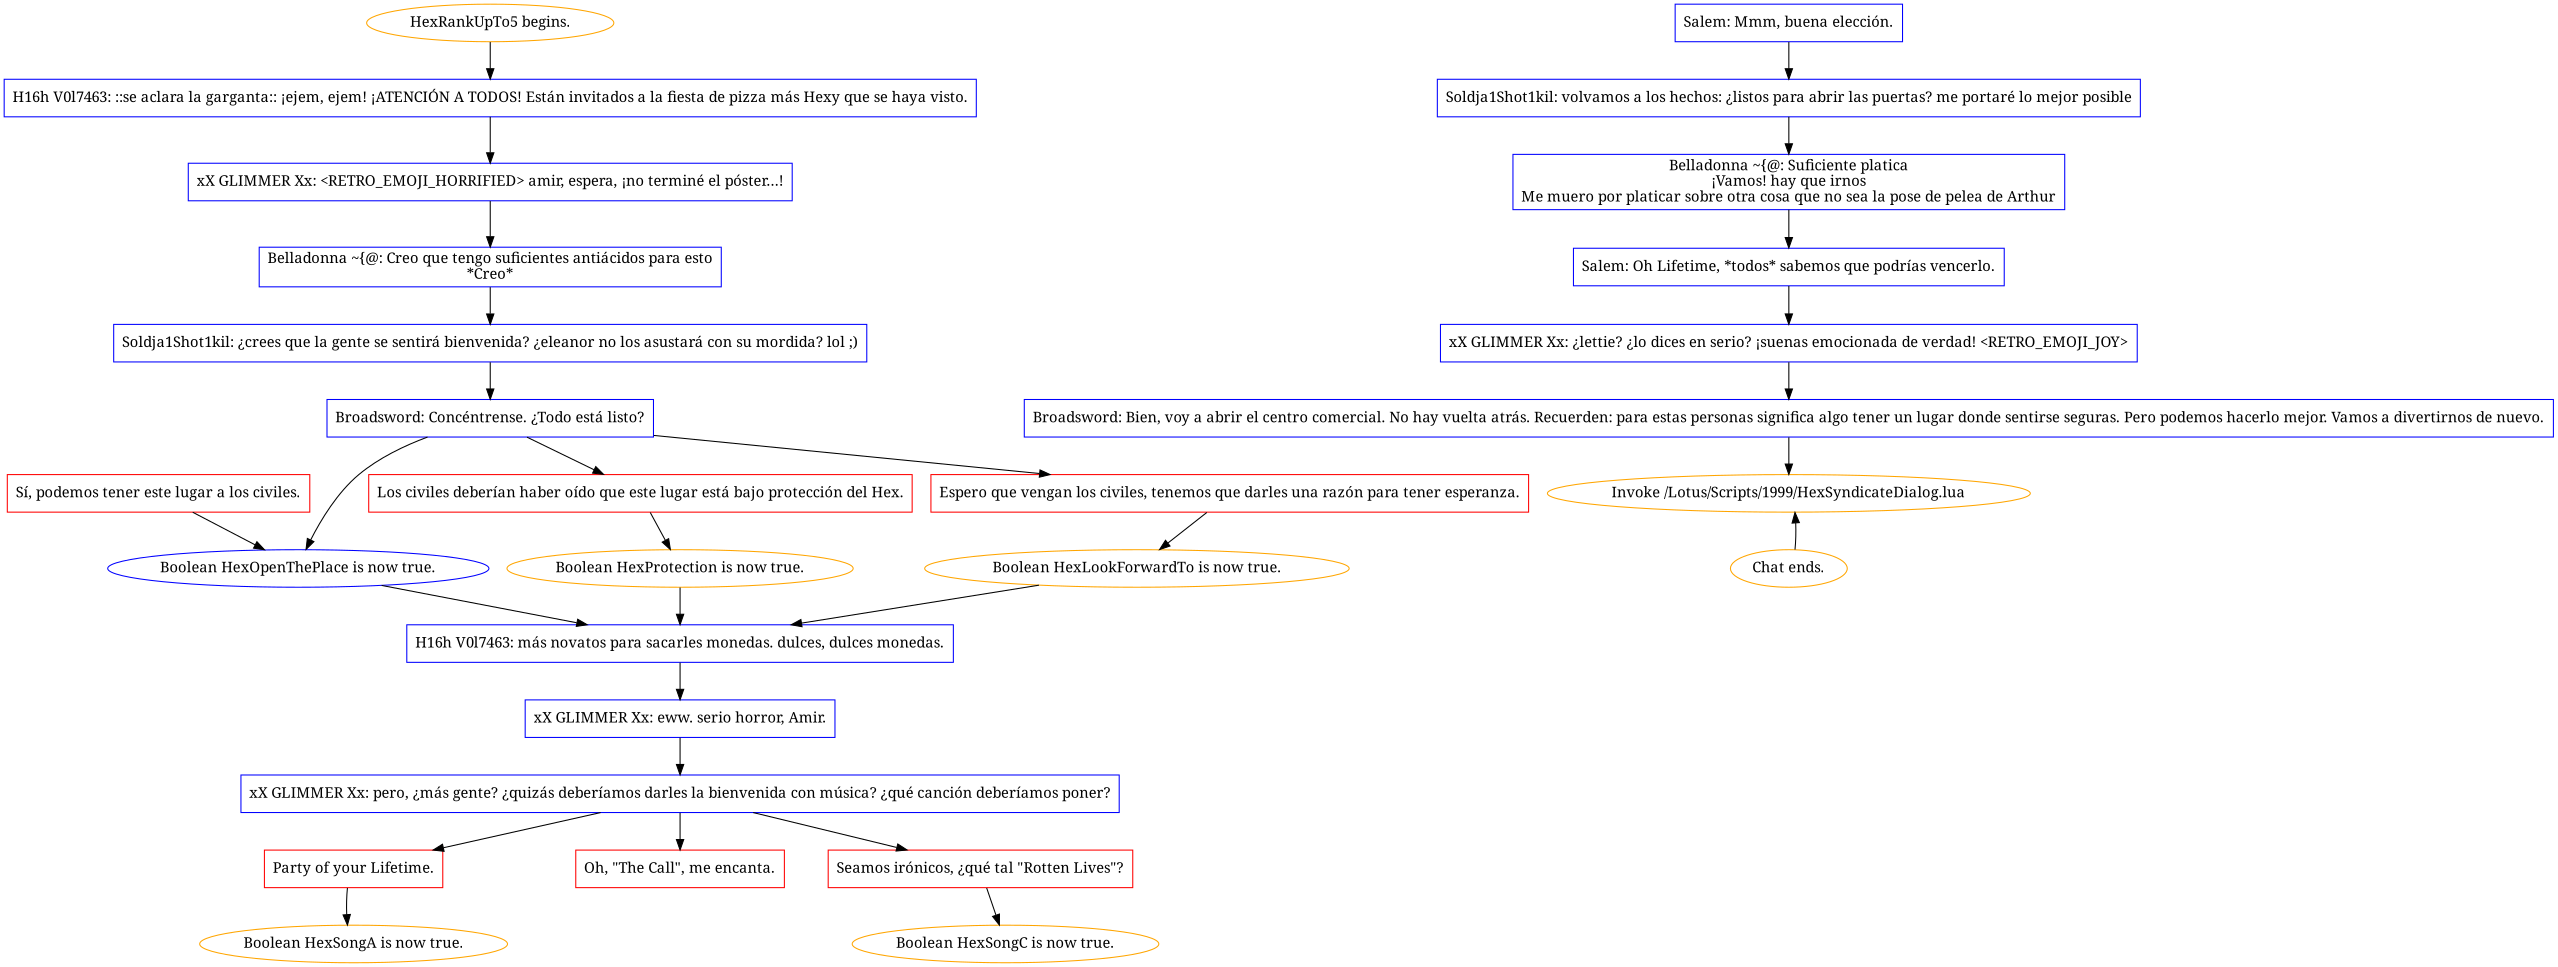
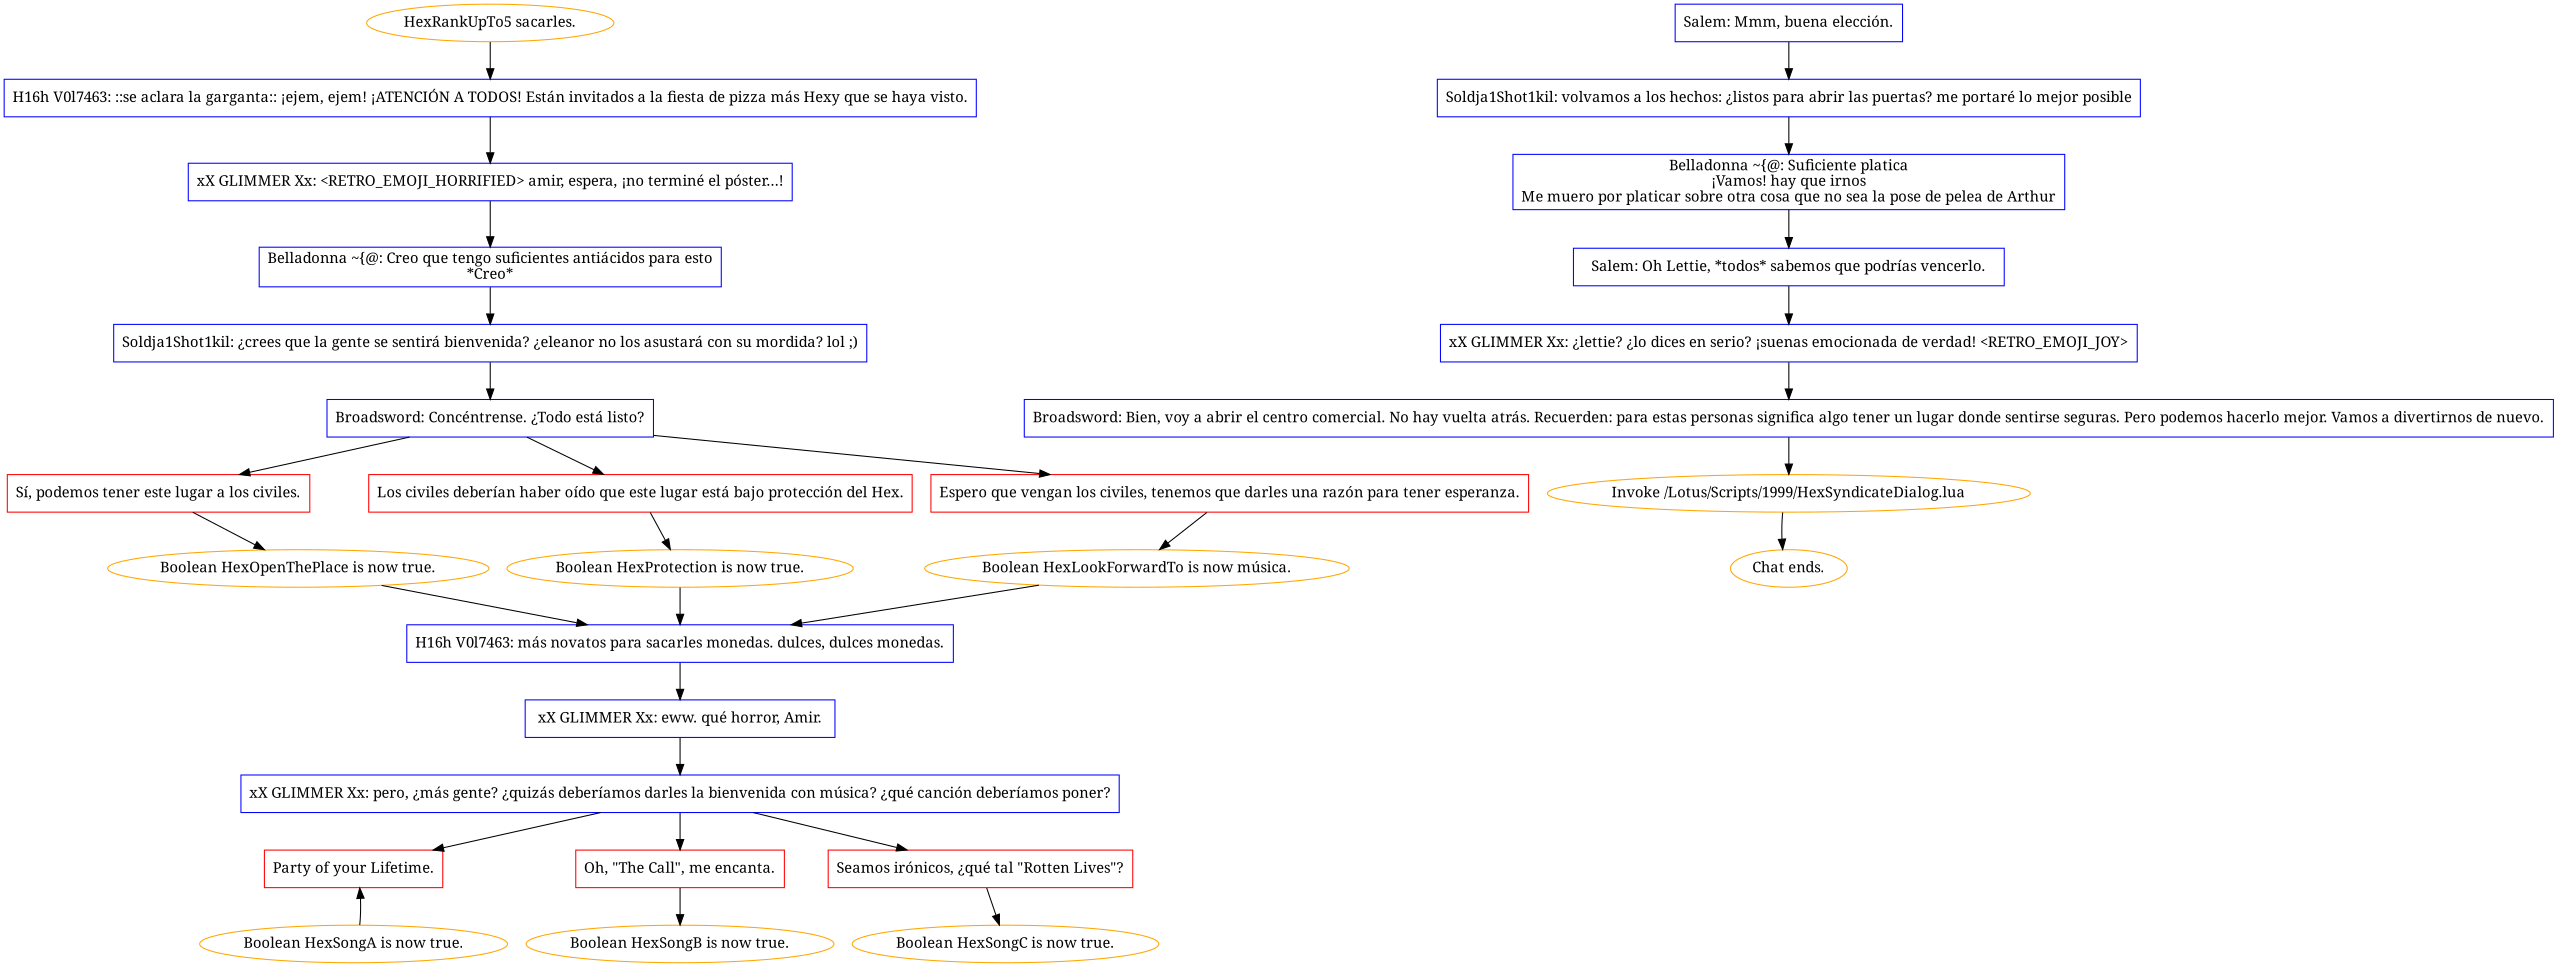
node "HexRankUpTo5 begins.": label "HexRankUpTo5 begins." -> "HexRankUpTo5 sacarles."
node "Salem: Oh Lifetime, *todos* sabemos que podrías vencerlo.": label "Salem: Oh Lifetime, *todos* sabemos que podrías vencerlo." -> "Salem: Oh Lettie, *todos* sabemos que podrías vencerlo."
edge "Broadsword: Concéntrense. ¿Todo está listo?" -> "Boolean HexOpenThePlace is now true.": now "Broadsword: Concéntrense. ¿Todo está listo?" -> "Sí, podemos tener este lugar a los civiles."
edge "Chat ends." -> "Invoke /Lotus/Scripts/1999/HexSyndicateDialog.lua": reversed
node "Boolean HexOpenThePlace is now true.": color blue -> orange
node "Boolean HexLookForwardTo is now true.": label "Boolean HexLookForwardTo is now true." -> "Boolean HexLookForwardTo is now música."
node "xX GLIMMER Xx: eww. serio horror, Amir.": label "xX GLIMMER Xx: eww. serio horror, Amir." -> "xX GLIMMER Xx: eww. qué horror, Amir."
edge "Party of your Lifetime." -> "Boolean HexSongA is now true.": reversed
node "Boolean HexSongB is now true.": added
